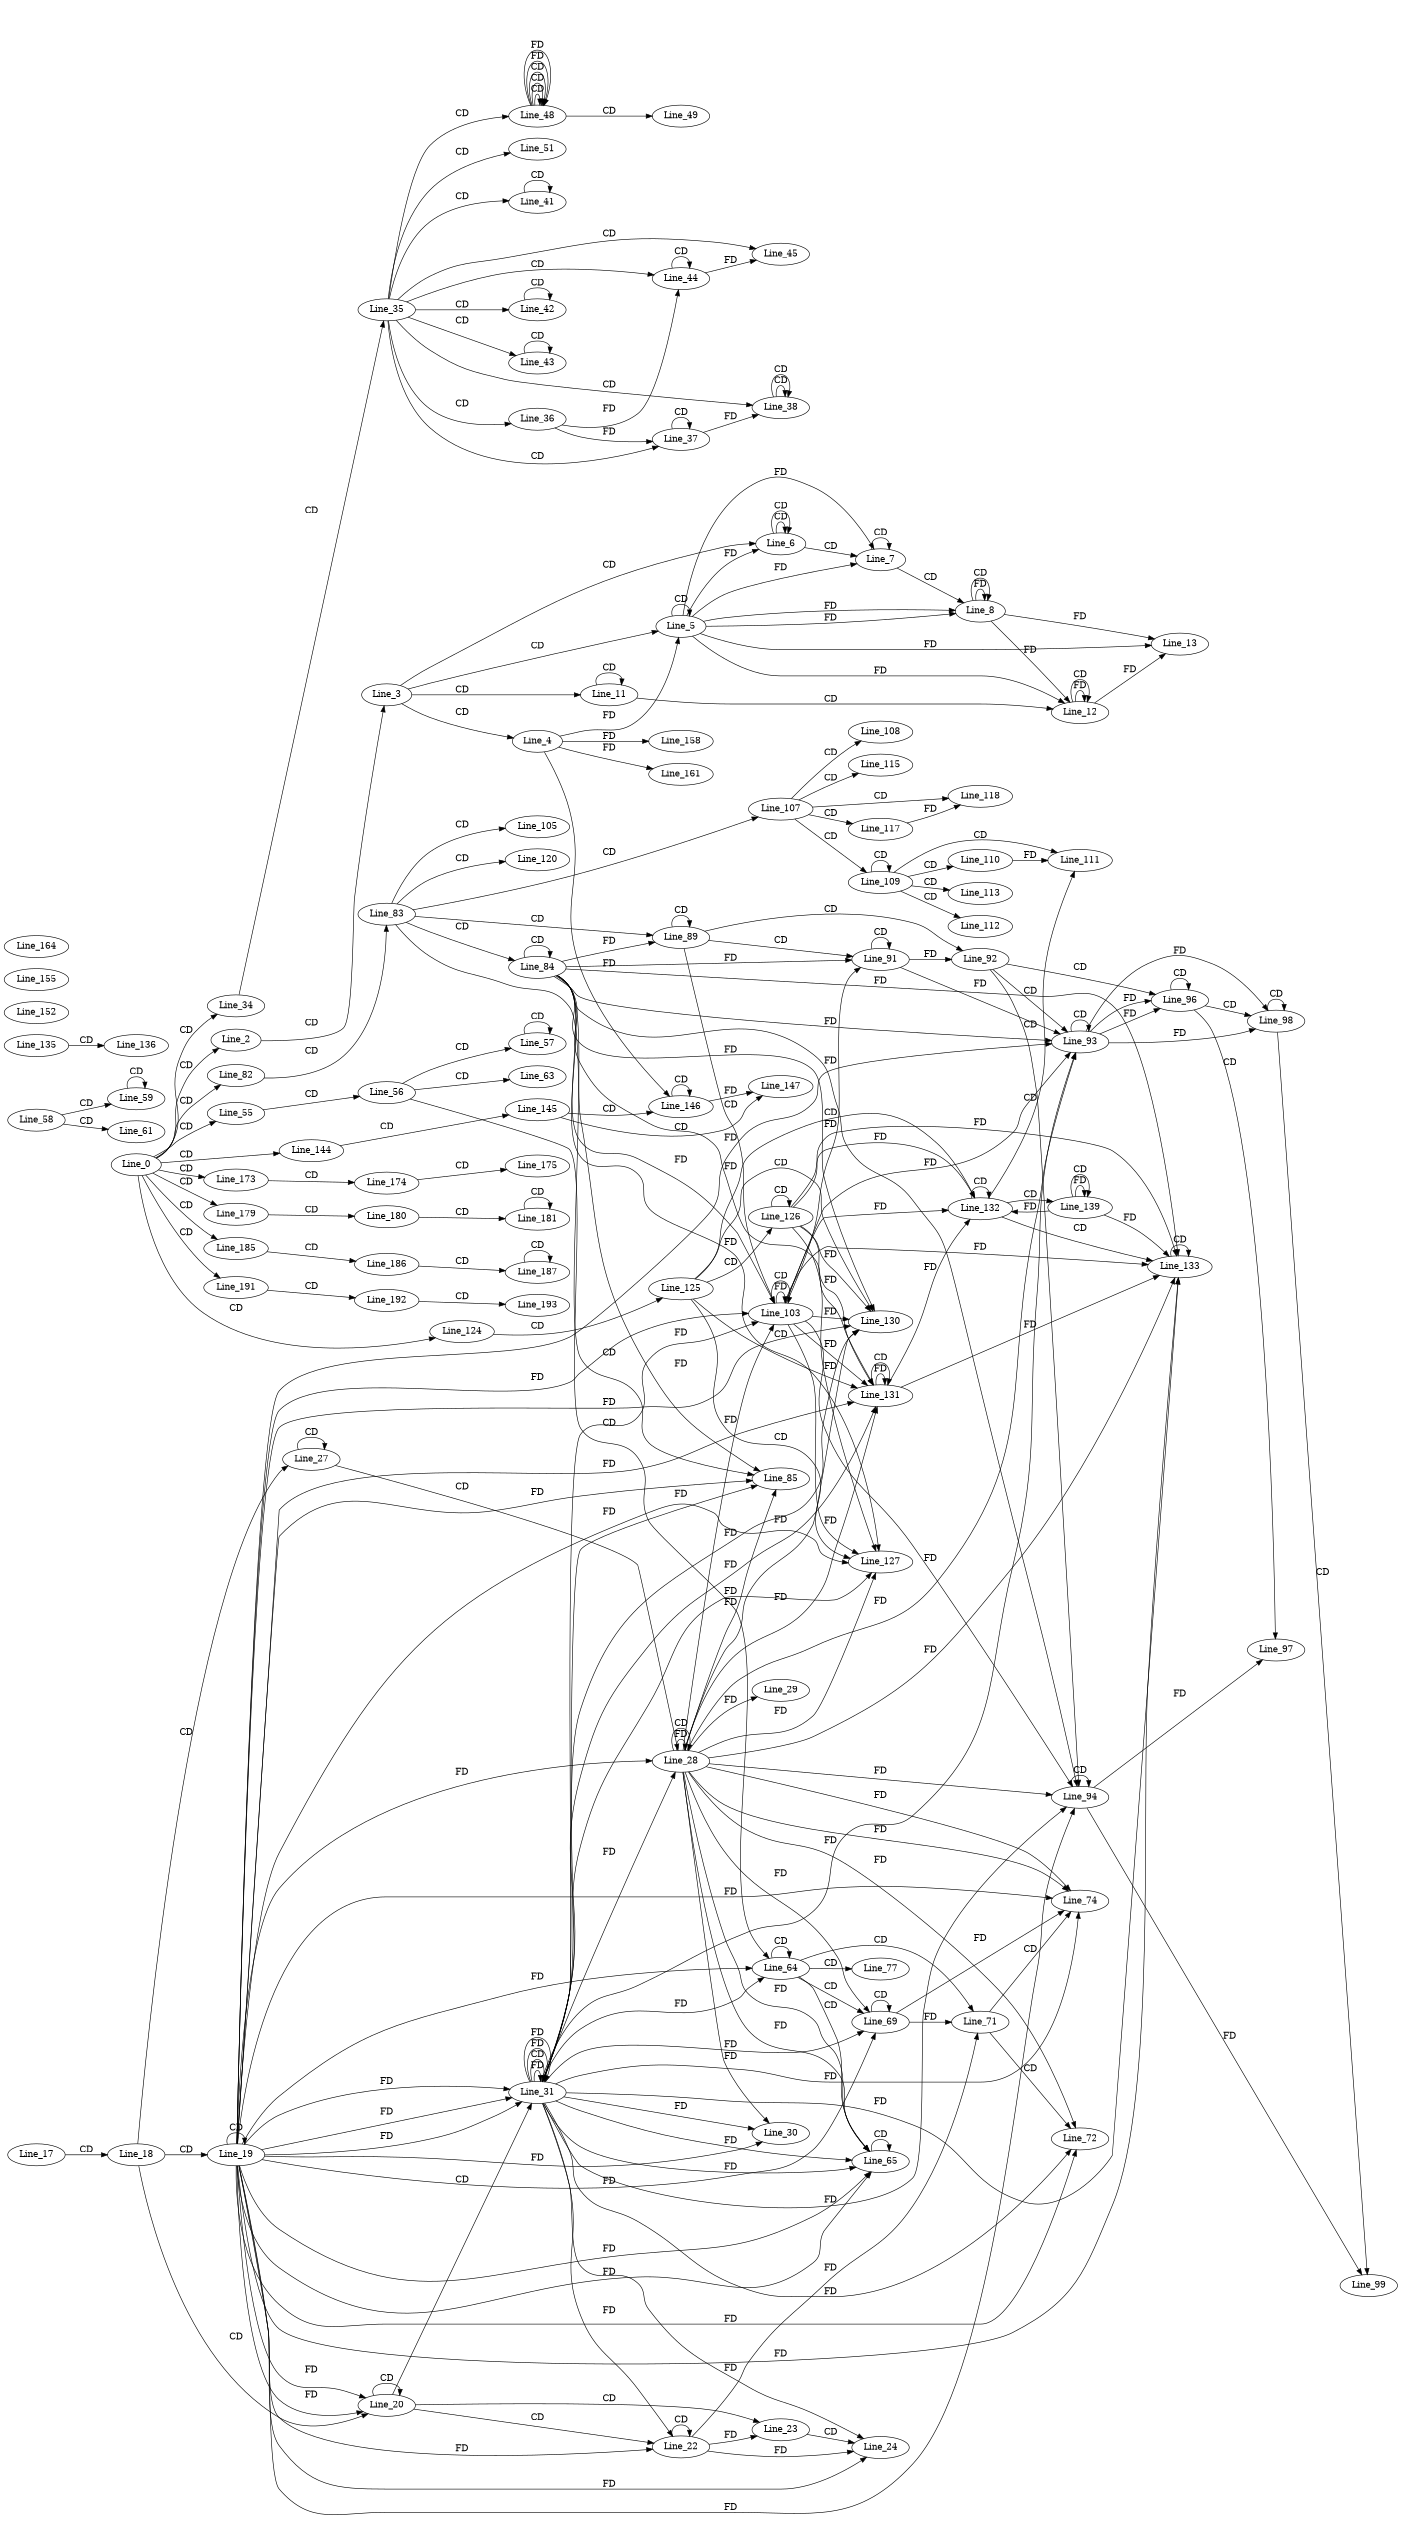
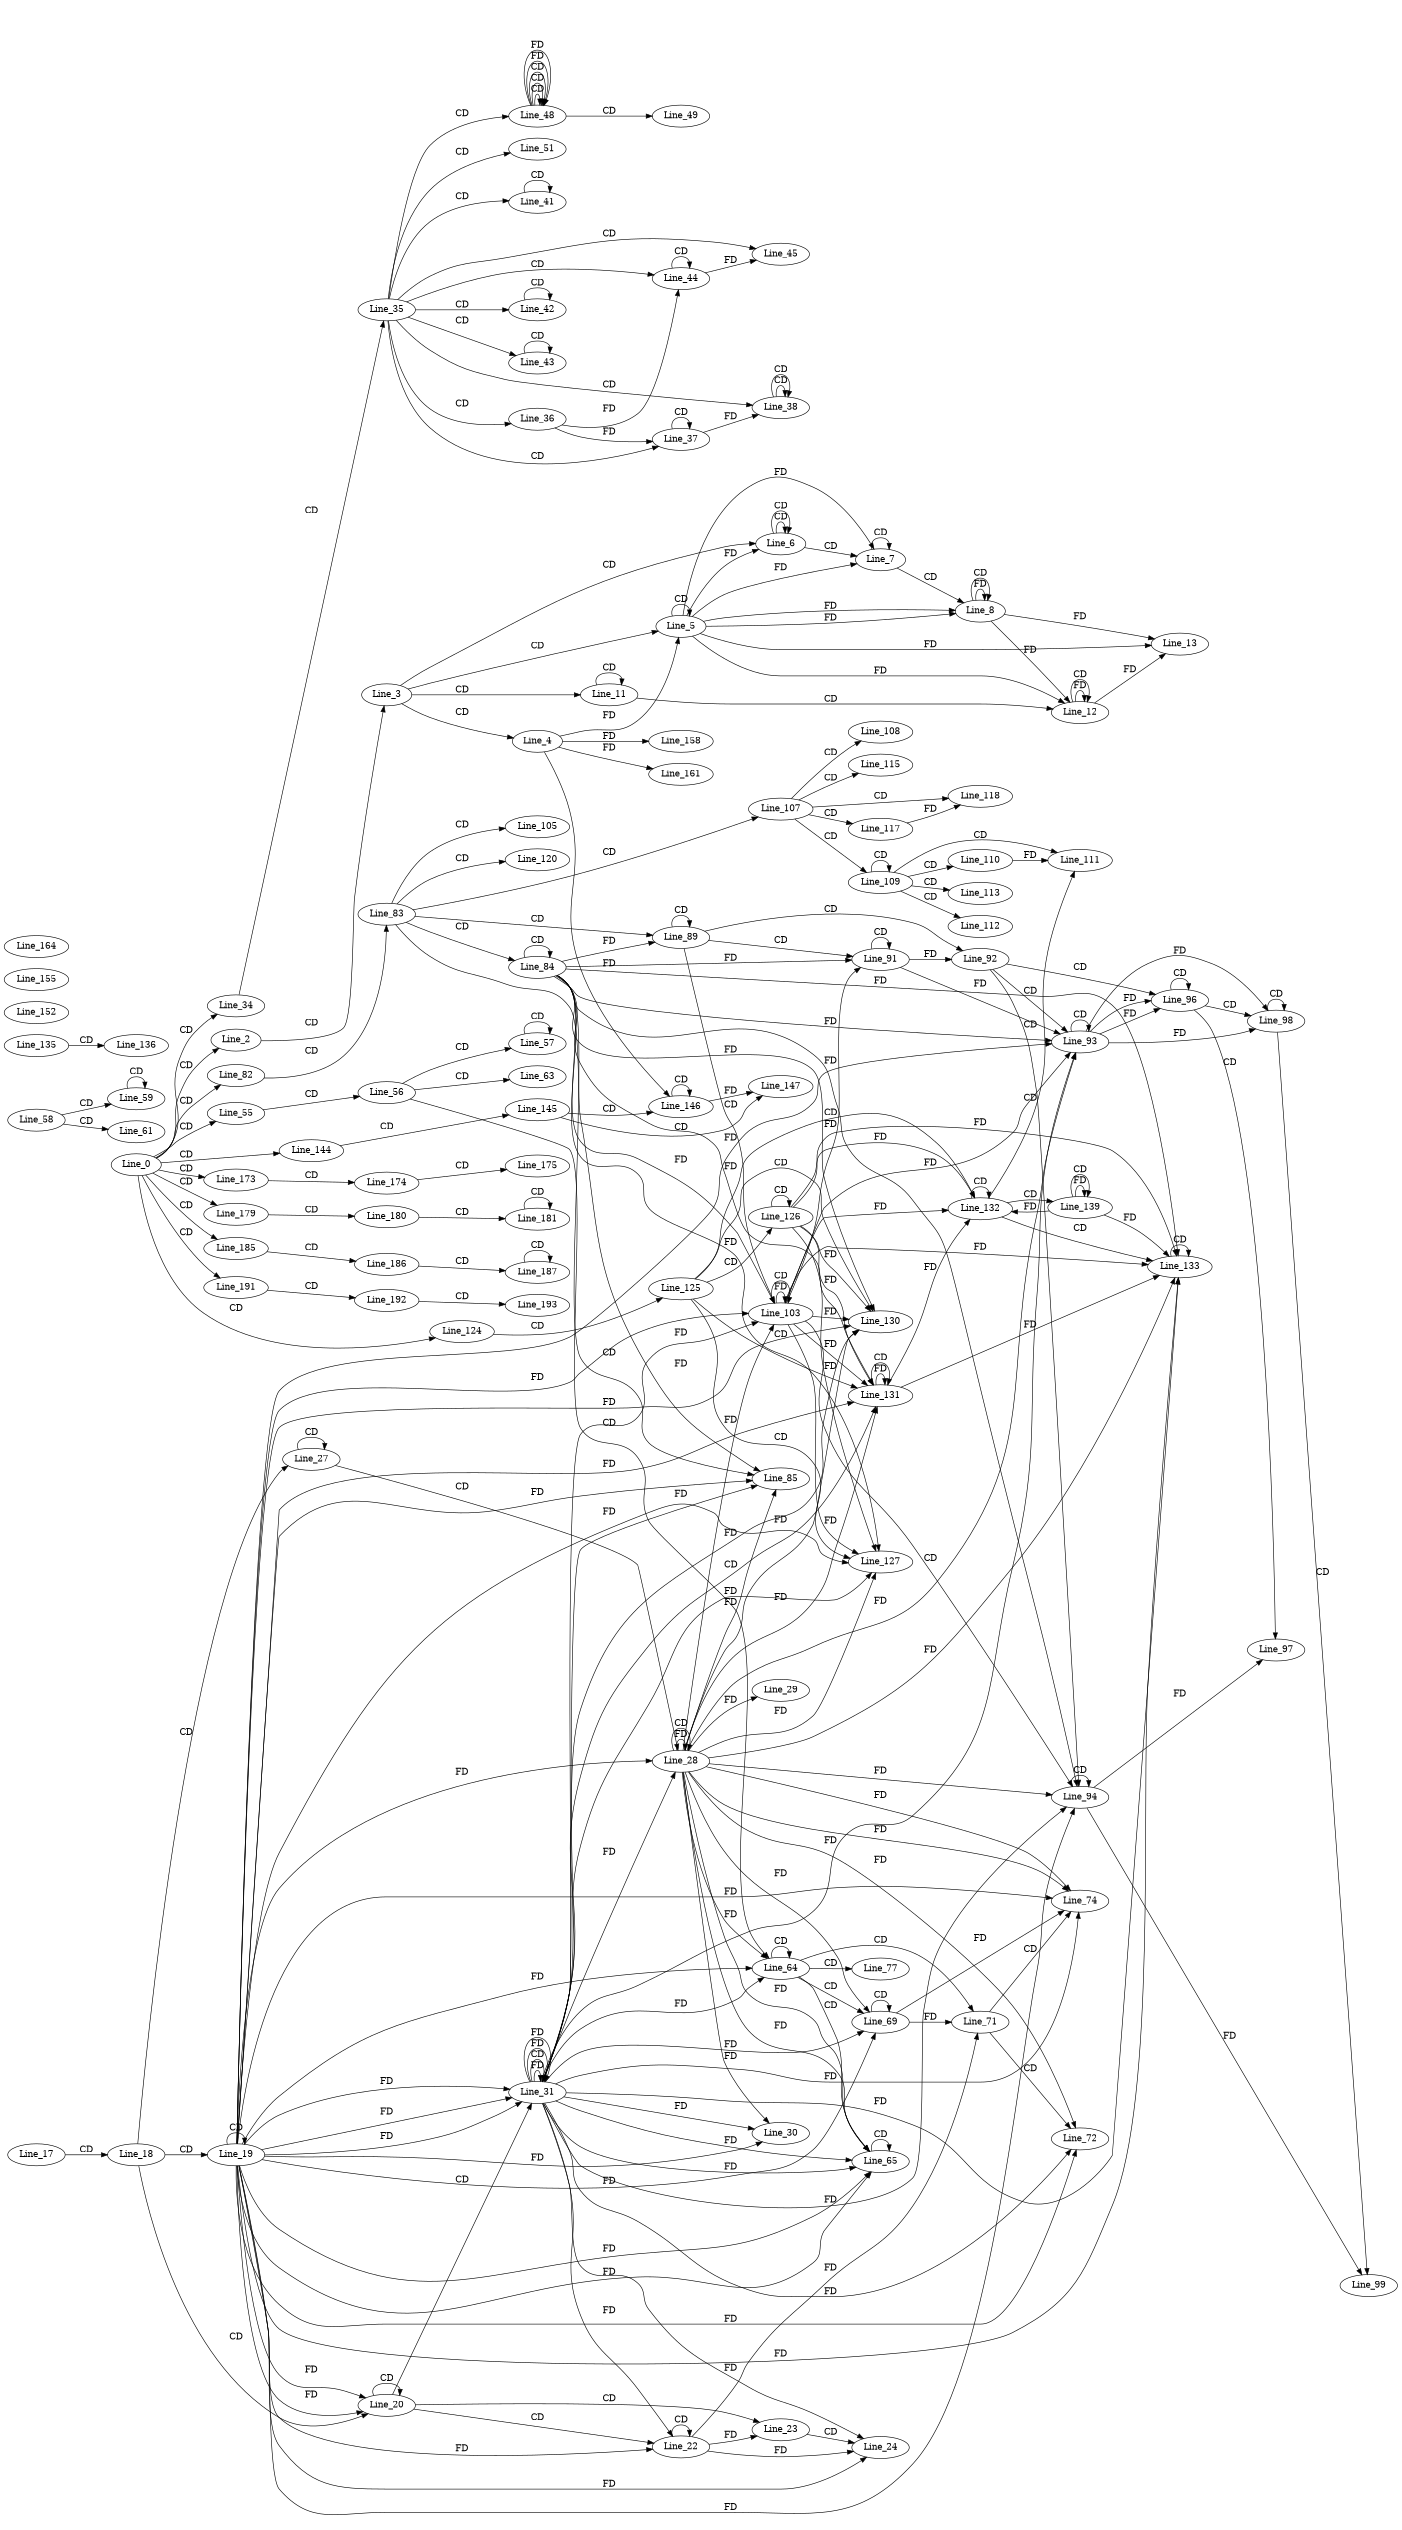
edge "Line_103" -> "Line_94": label "FD" -> "CD"
edge "Line_31" -> "Line_131": label "FD" -> "CD"
edge "Line_28" -> "Line_64": added, label "FD"
